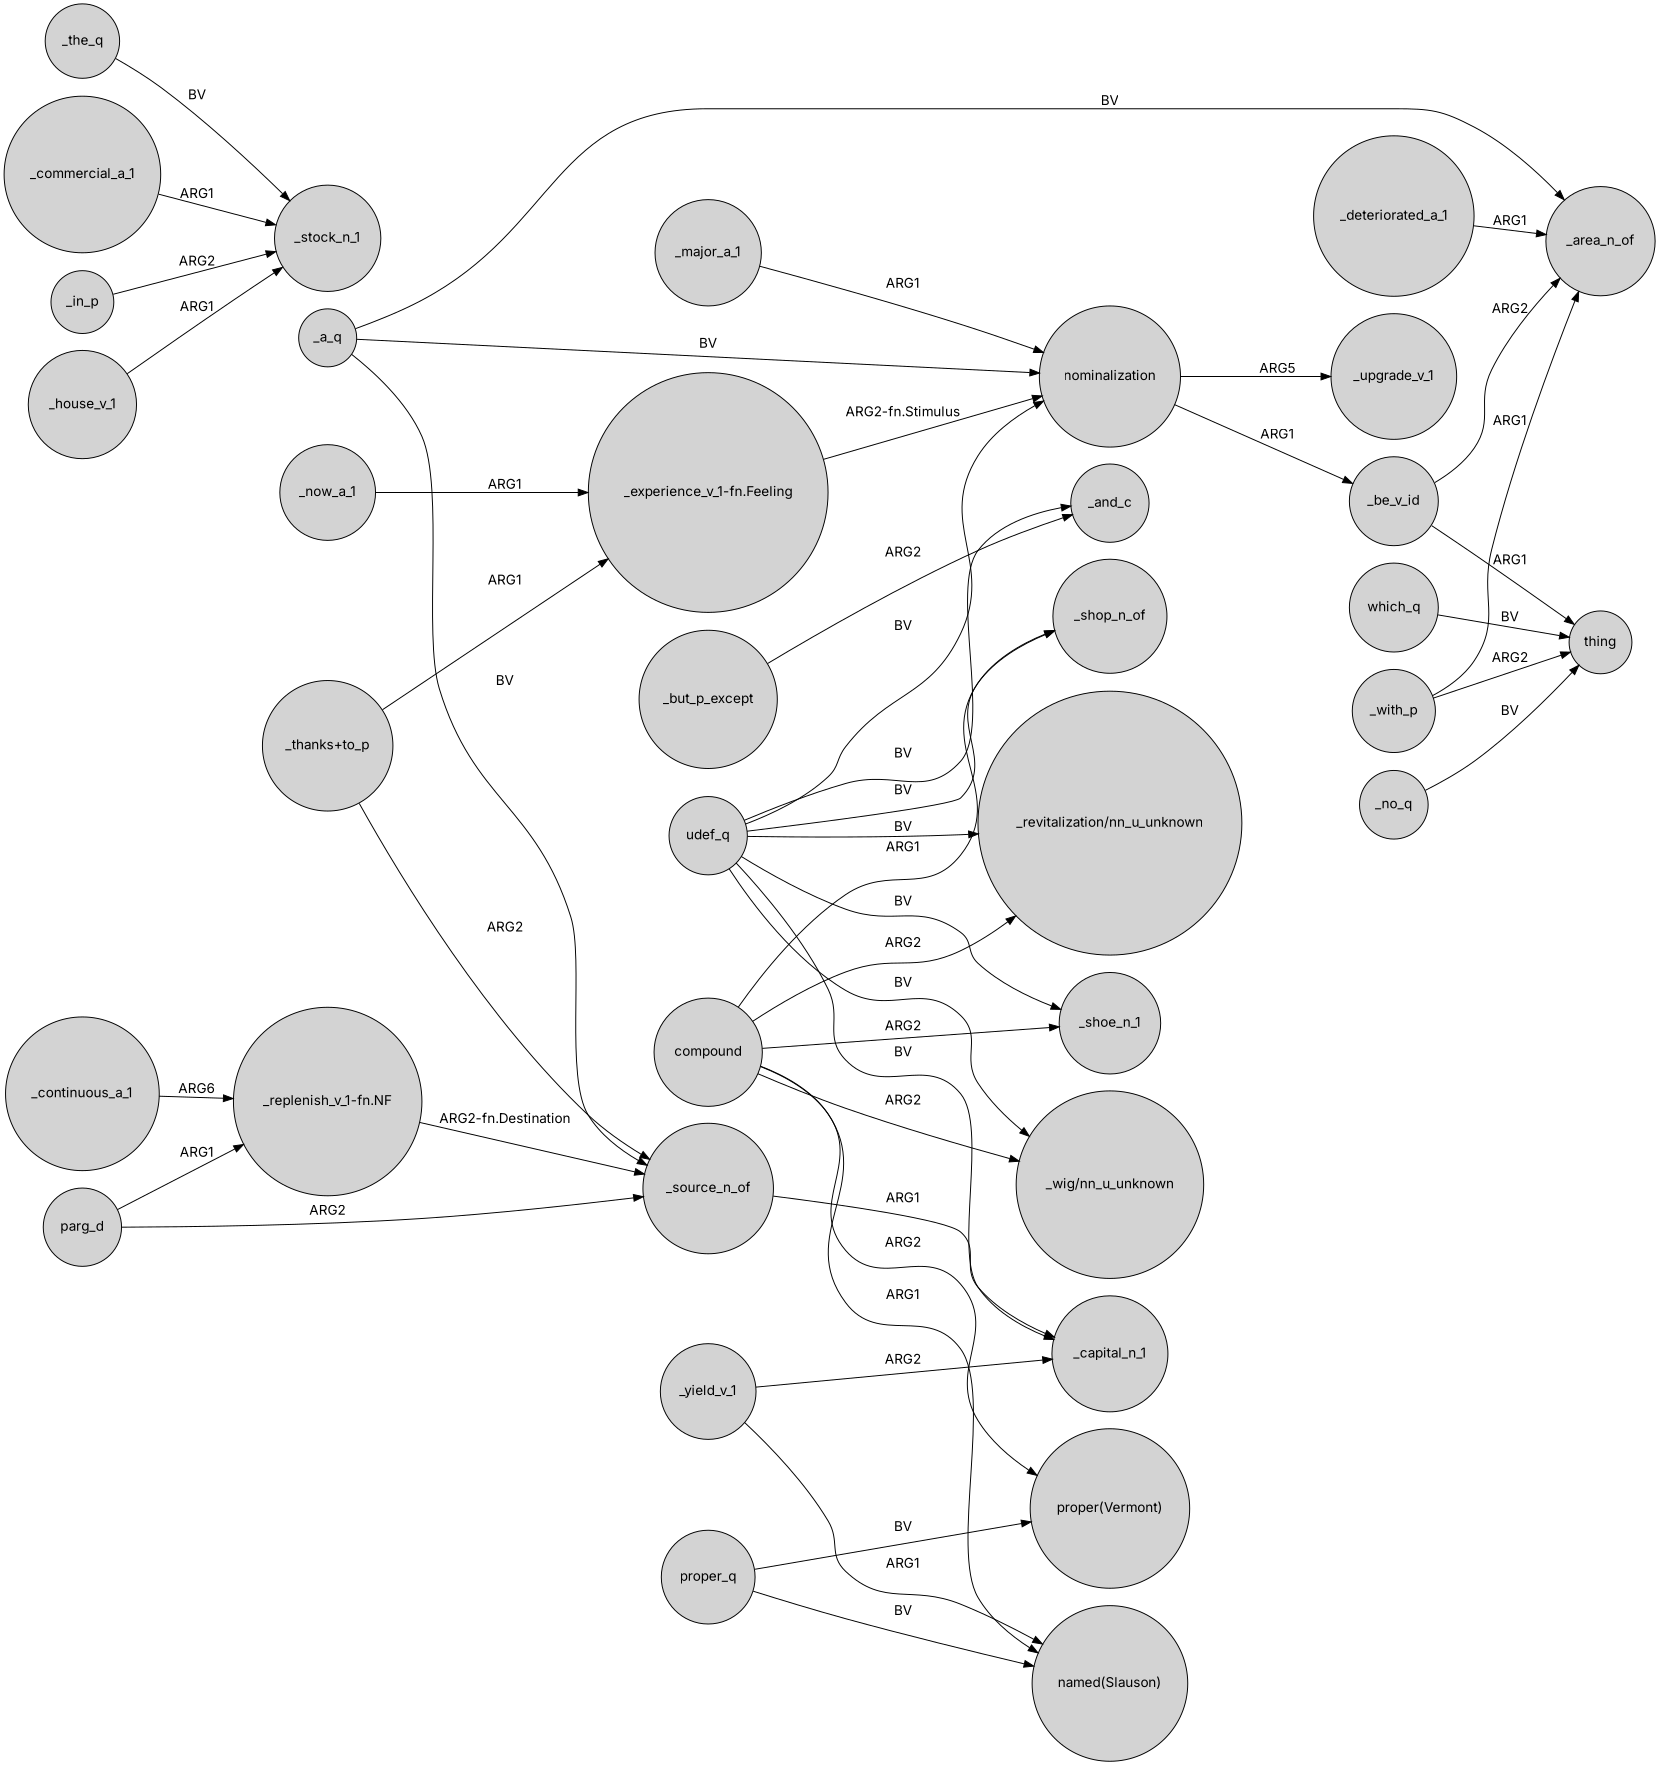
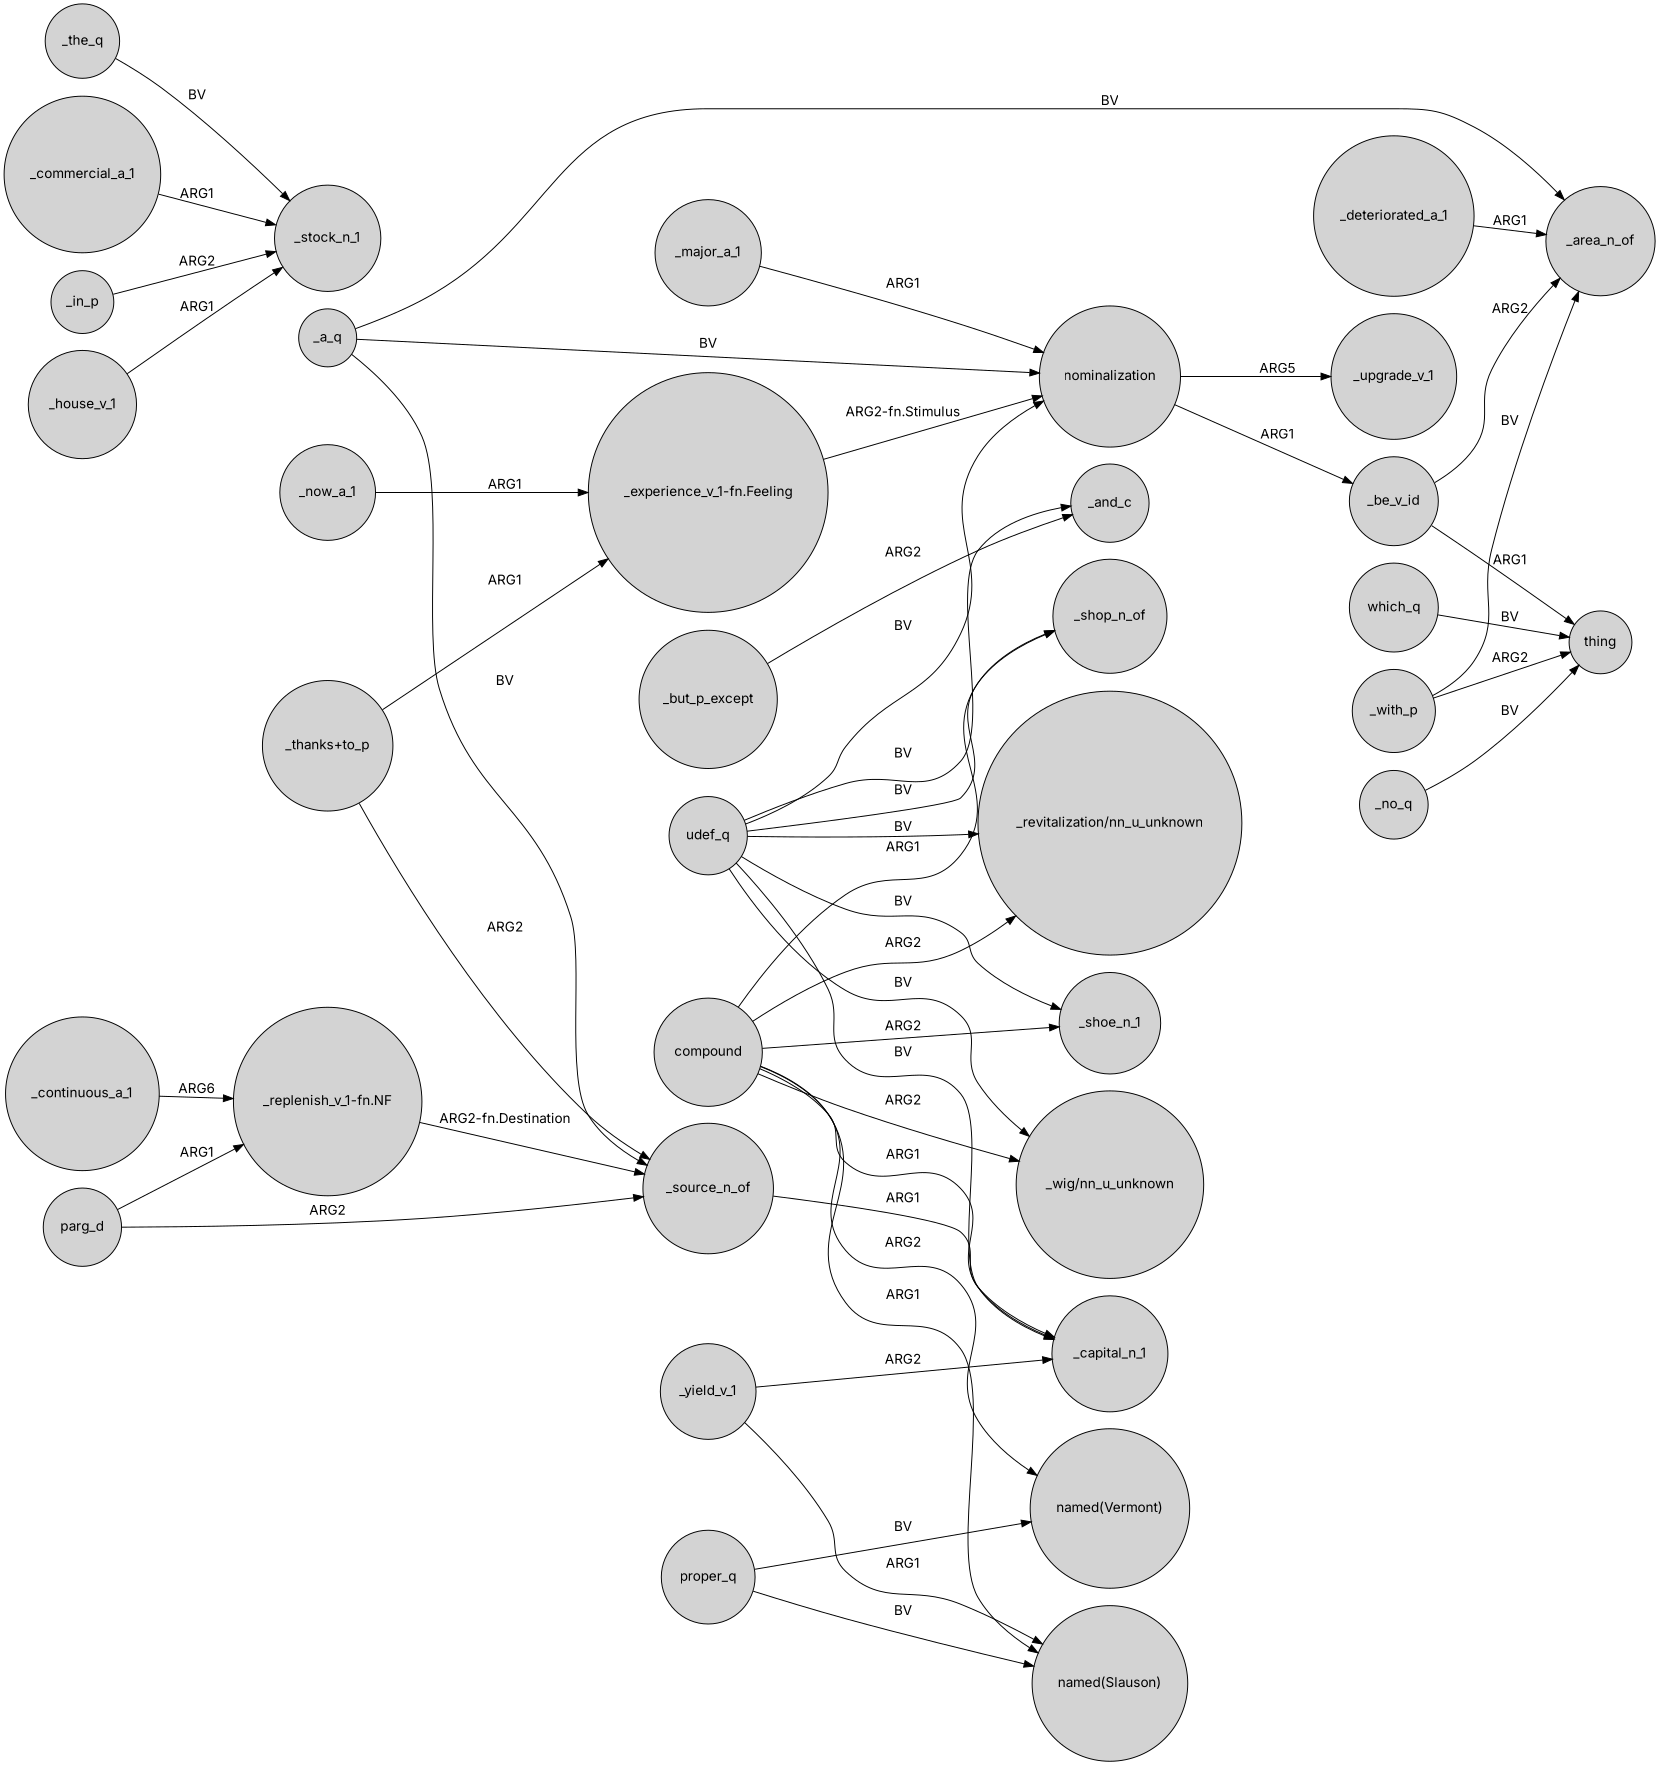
edge "_with_p" -> "_area_n_of": label "ARG1" -> "BV"
edge "compound" -> "_capital_n_1": added, label "ARG1"
node "proper(Vermont)": label "proper(Vermont)" -> "named(Vermont)"
